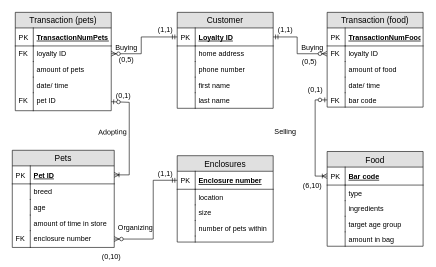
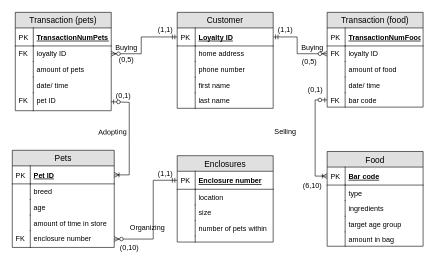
node "Organizing": moved (135, 228) -> (147, 228)
node "(0,10)": moved (111, 257) -> (129, 248)
